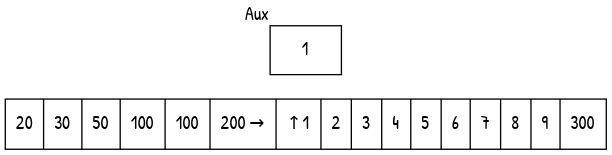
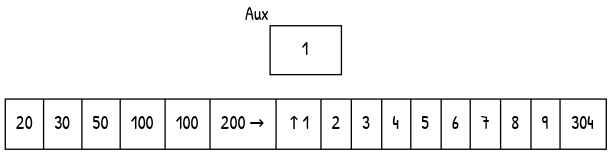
node "20": text "300" -> "304"
